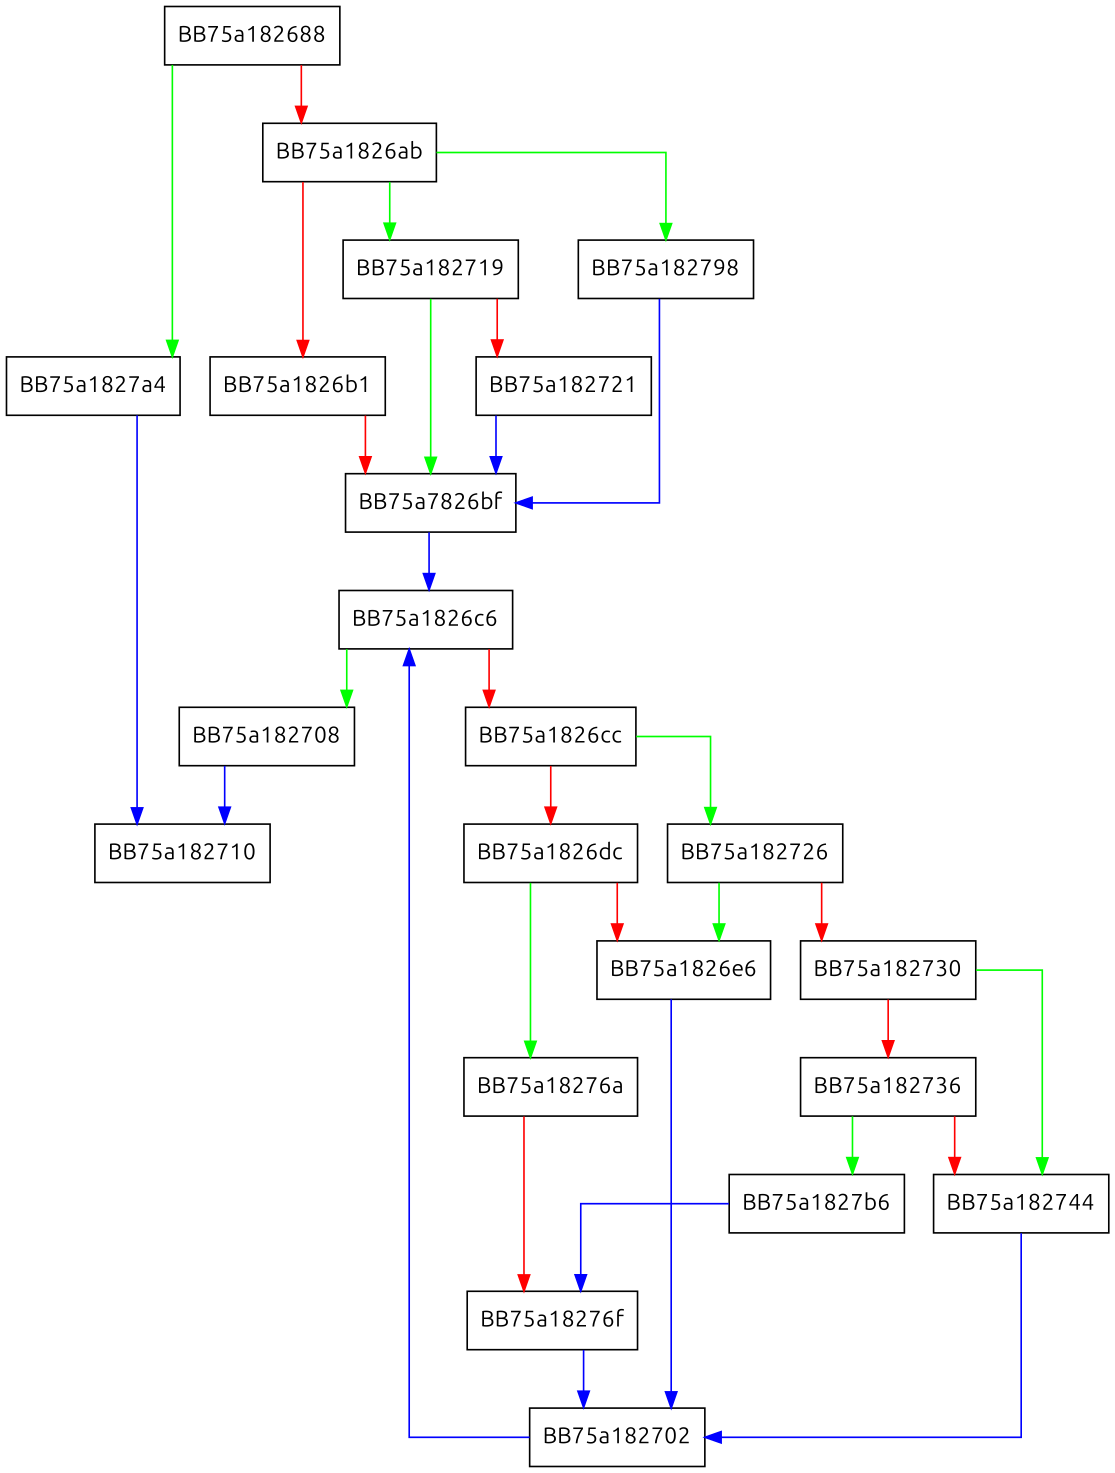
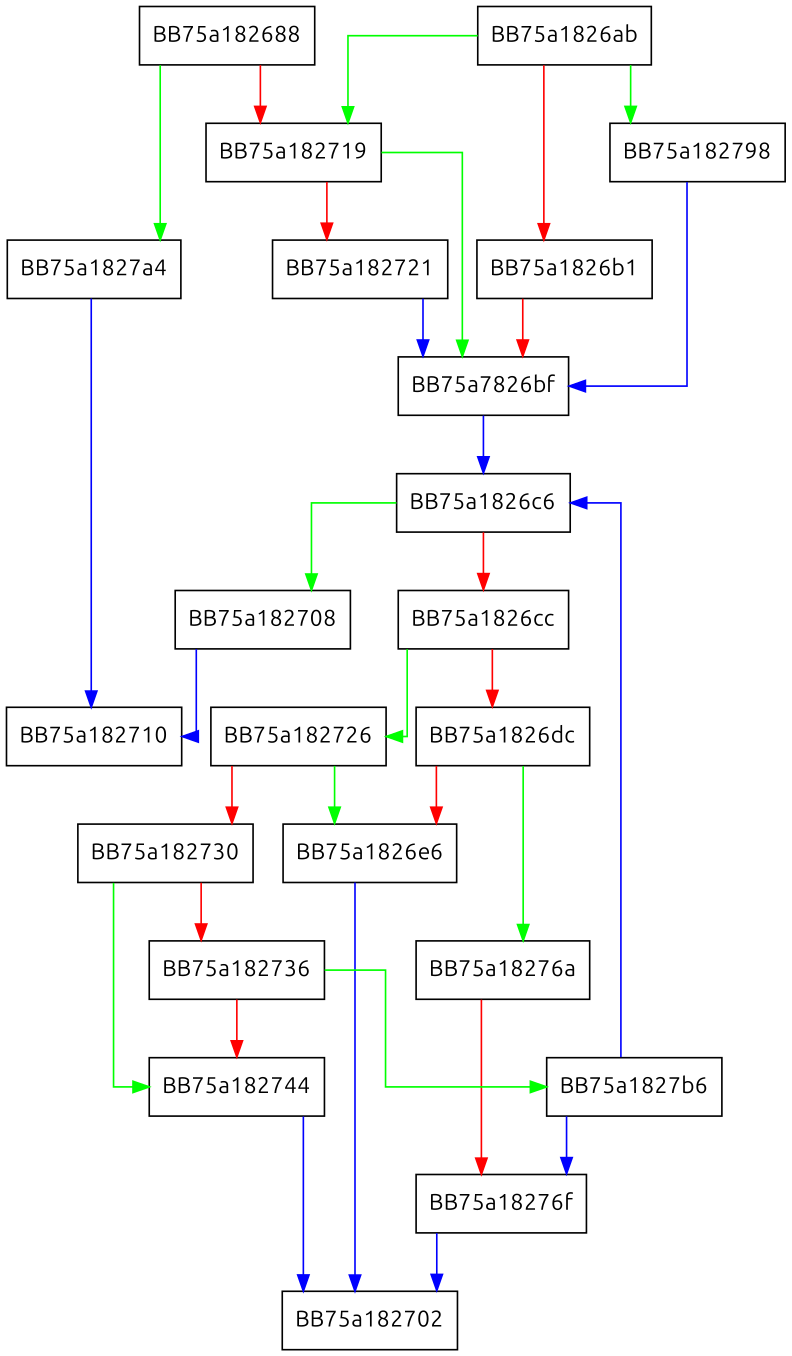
edge "BB75a182688" -> "BB75a1826ab": now "BB75a182688" -> "BB75a182719"
edge "BB75a182702" -> "BB75a1826c6": now "BB75a1827b6" -> "BB75a1826c6"
